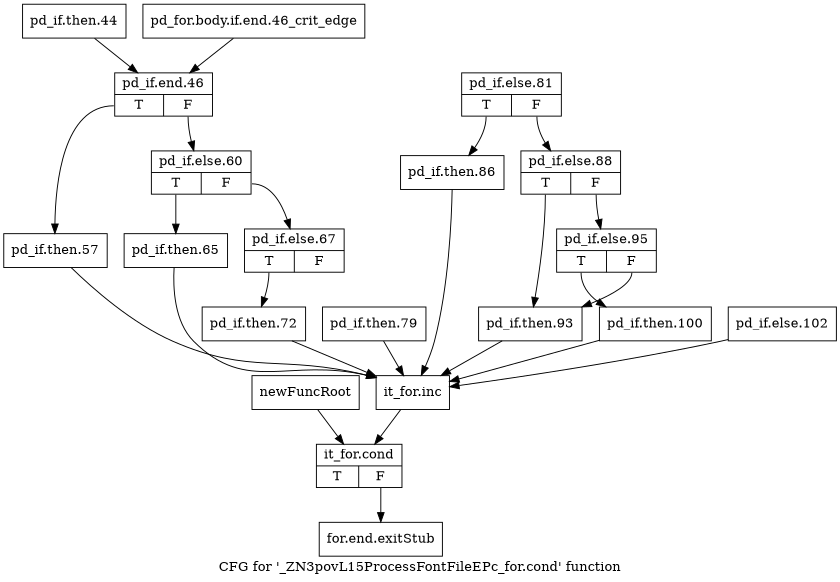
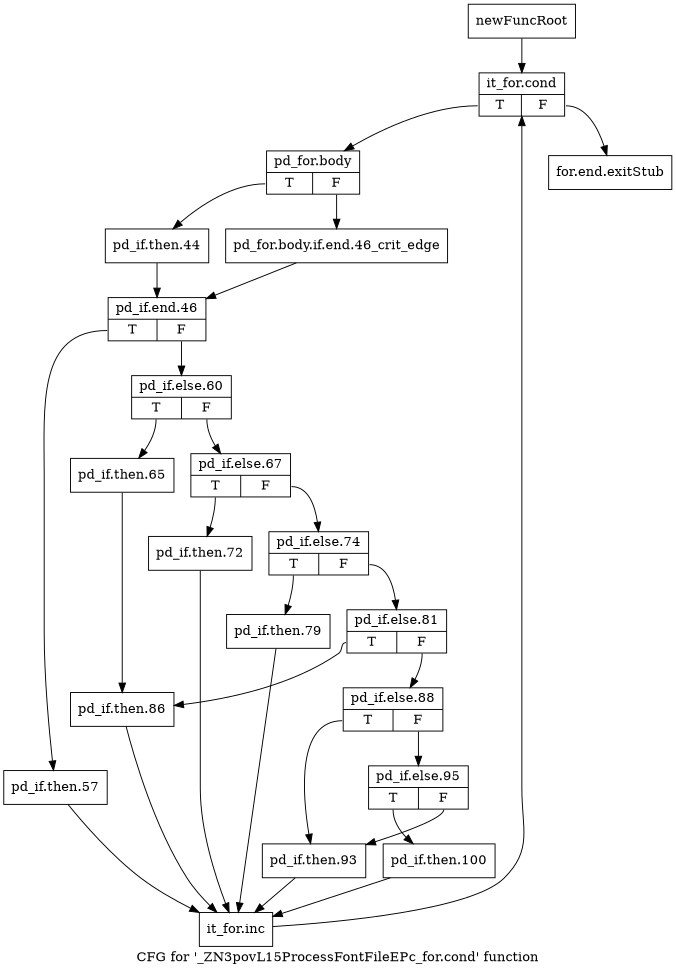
node "pd_for.body": added
node "pd_if.else.102": removed
edge "pd_if.then.65" -> "it_for.inc": now "pd_if.then.65" -> "pd_if.then.86"
node "pd_if.else.74": added
